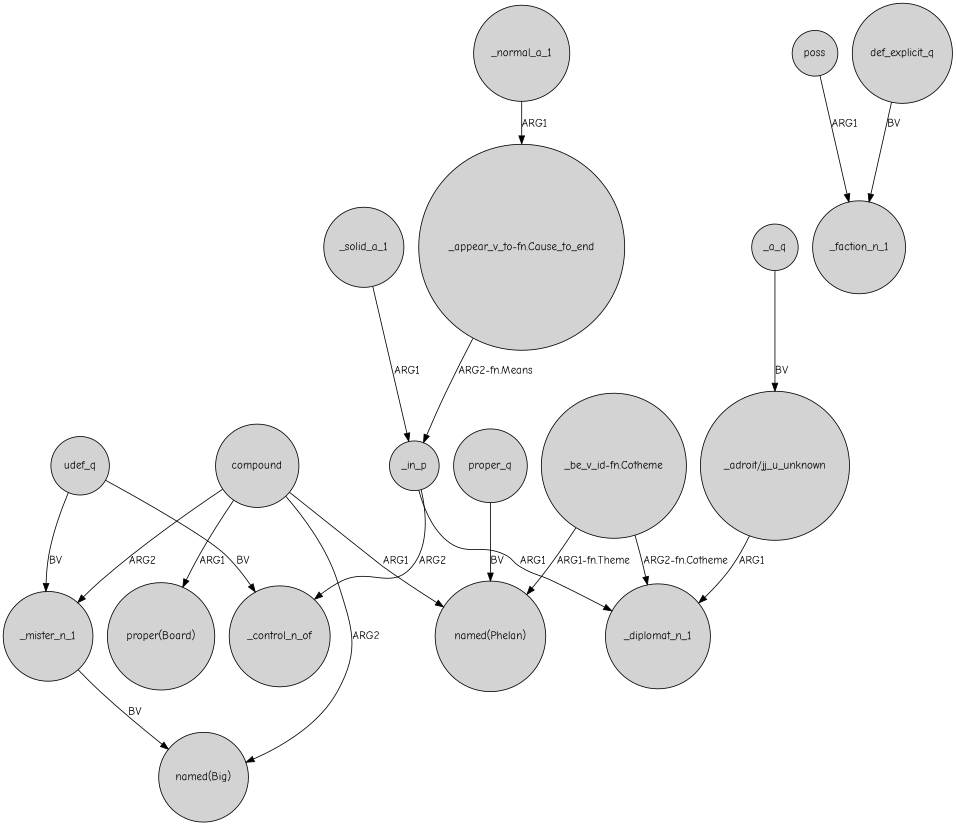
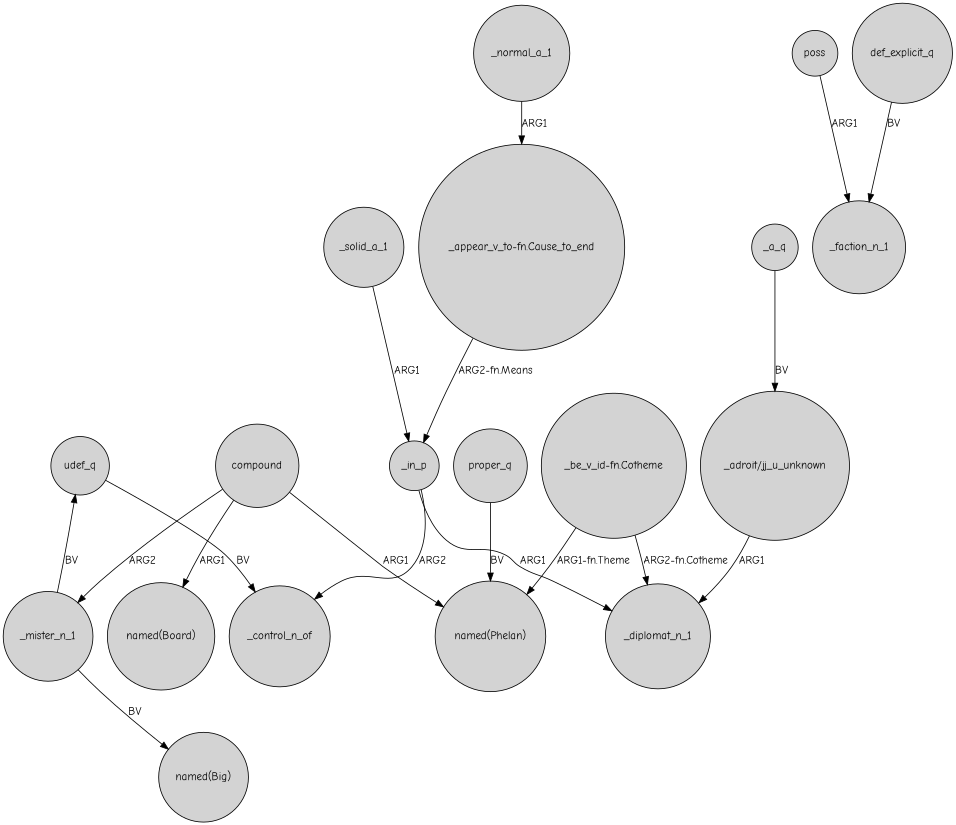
edge "udef_q" -> "_mister_n_1": reversed
node "proper(Board)": label "proper(Board)" -> "named(Board)"
edge "compound" -> "named(Big)": removed, label "ARG2"
